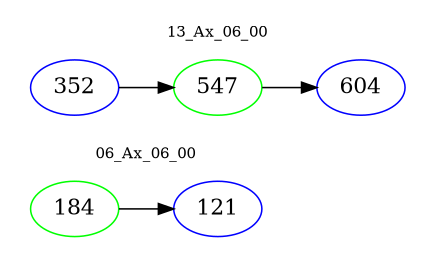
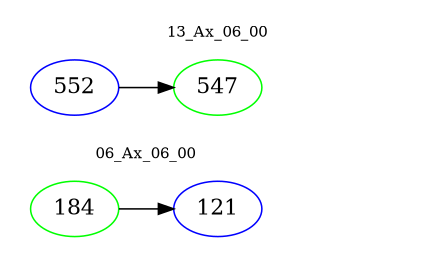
node "352": label "352" -> "552"
node "604": removed
